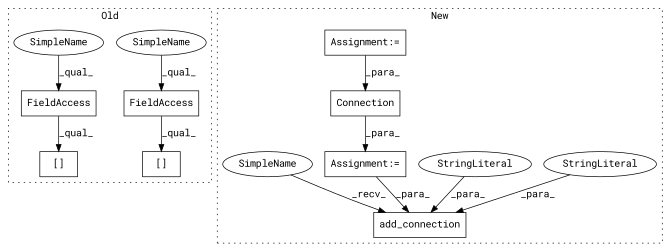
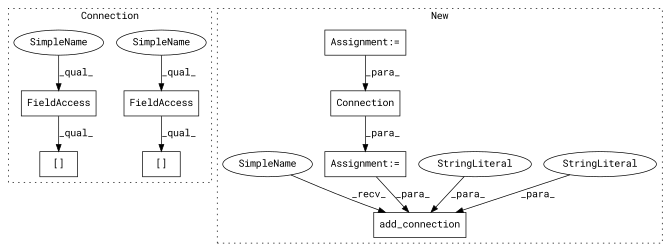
cluster "Old": label "Old" -> "Connection"
